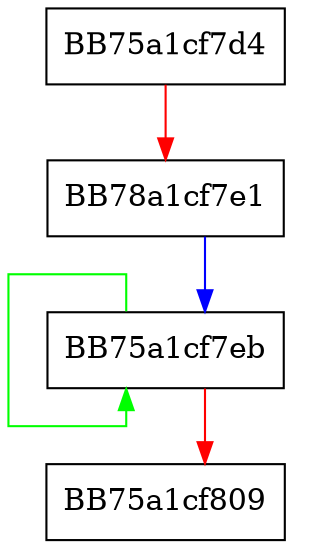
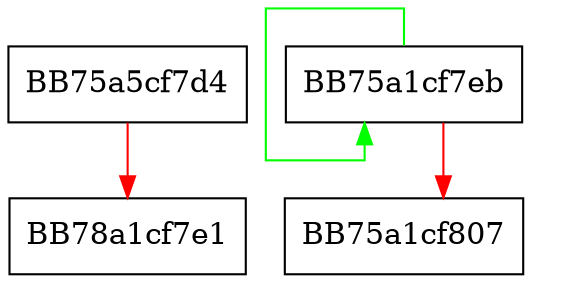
node "BB75a1cf7d4": label "BB75a1cf7d4" -> "BB75a5cf7d4"
edge "BB78a1cf7e1" -> "BB75a1cf7eb": removed
node "BB75a1cf809": label "BB75a1cf809" -> "BB75a1cf807"
